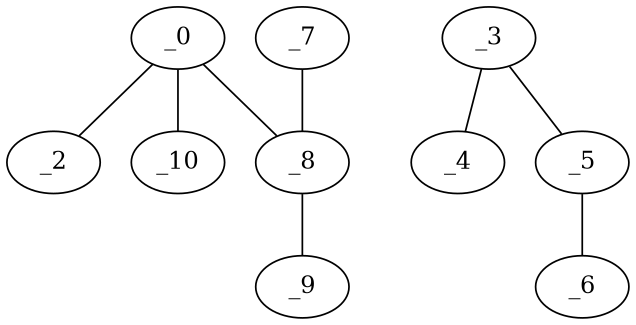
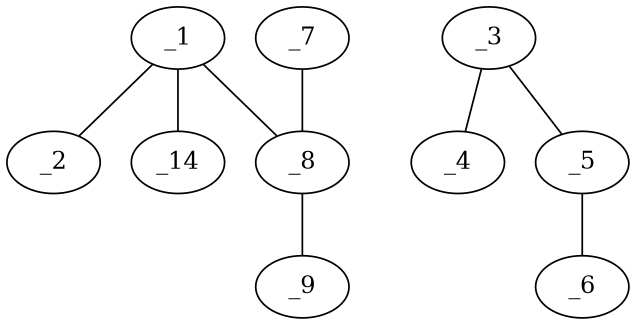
node "_0": label "_0" -> "_1"
node "_10": label "_10" -> "_14"
